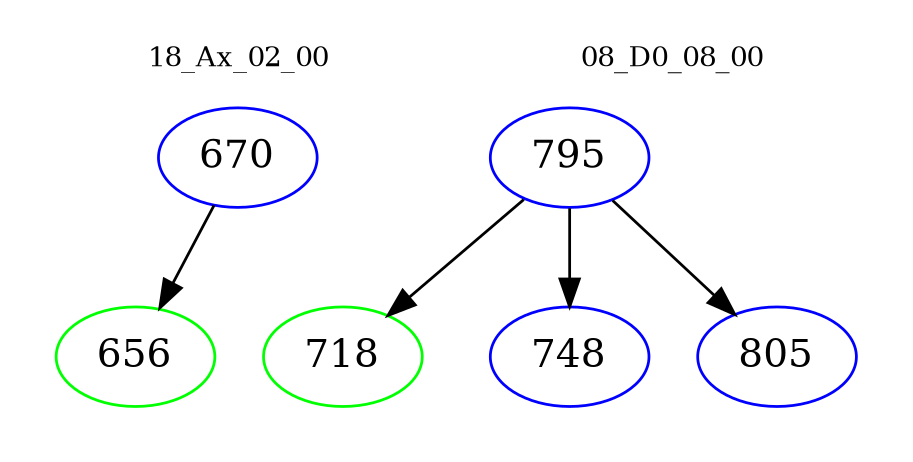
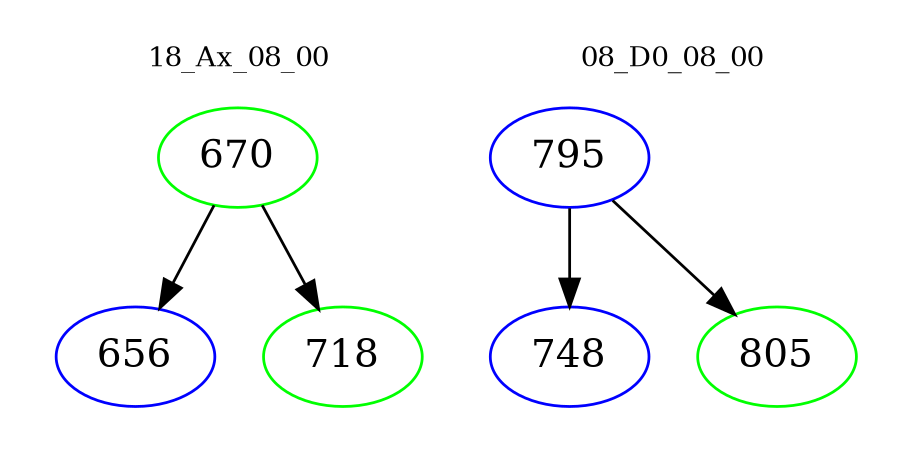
cluster "18_Ax_02_00": label "18_Ax_02_00" -> "18_Ax_08_00"
node "670": color blue -> green
edge "795" -> "718": now "670" -> "718"
node "656": color green -> blue
node "805": color blue -> green
